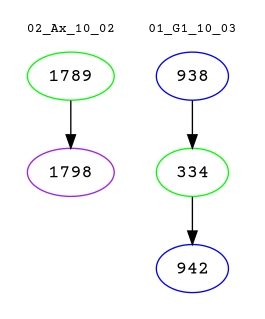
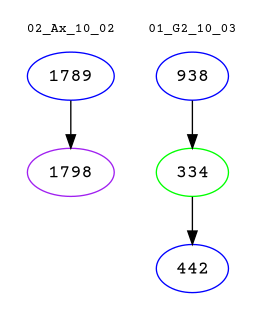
cluster "01_G1_10_03": label "01_G1_10_03" -> "01_G2_10_03"
node "1789": color green -> blue
node "942": label "942" -> "442"
